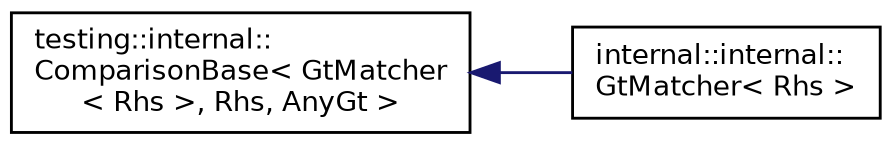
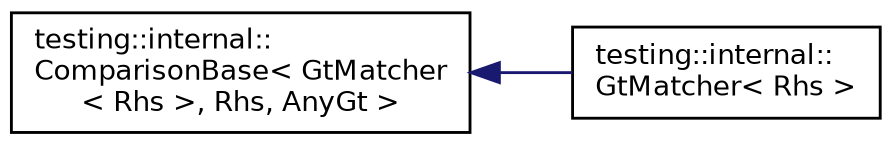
node "internal::internal:: GtMatcher< Rhs >": label "internal::internal:: GtMatcher< Rhs >" -> "testing::internal:: GtMatcher< Rhs >"
